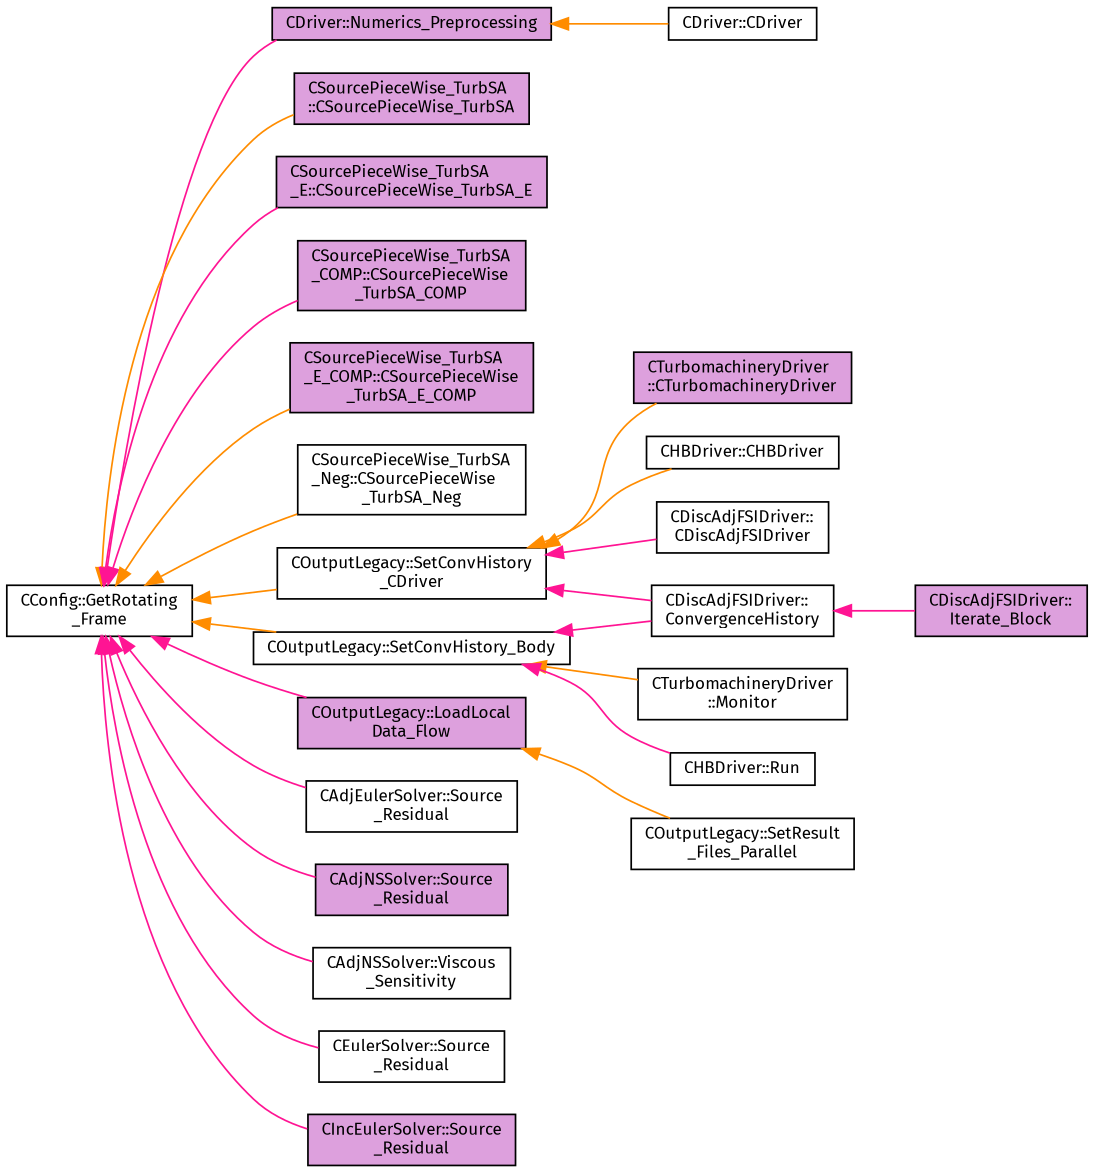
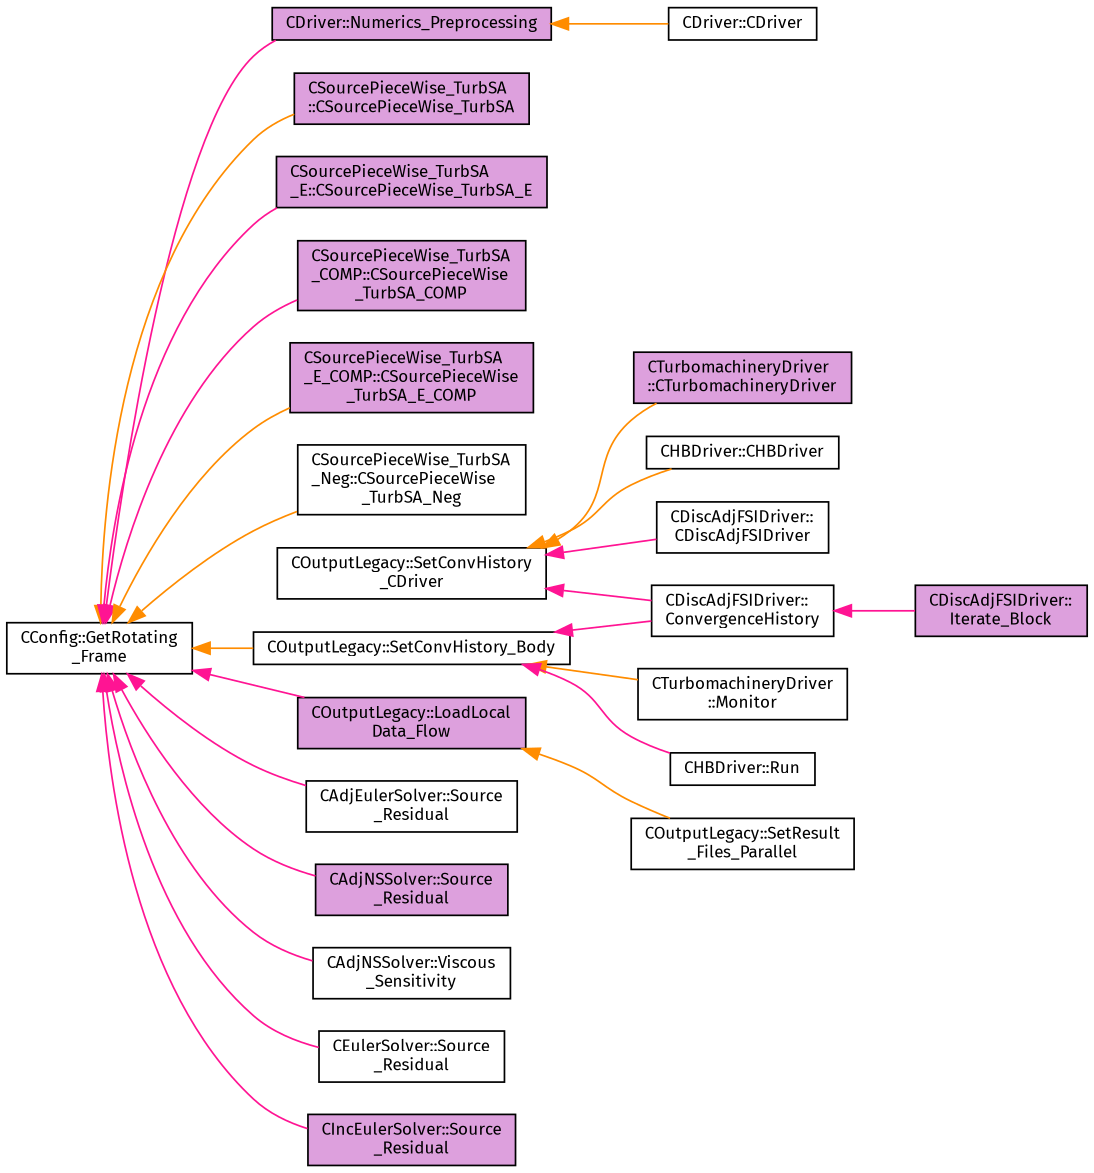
edge "COutputLegacy::SetConvHistory _CDriver" -> "CConfig::GetRotating _Frame": removed
